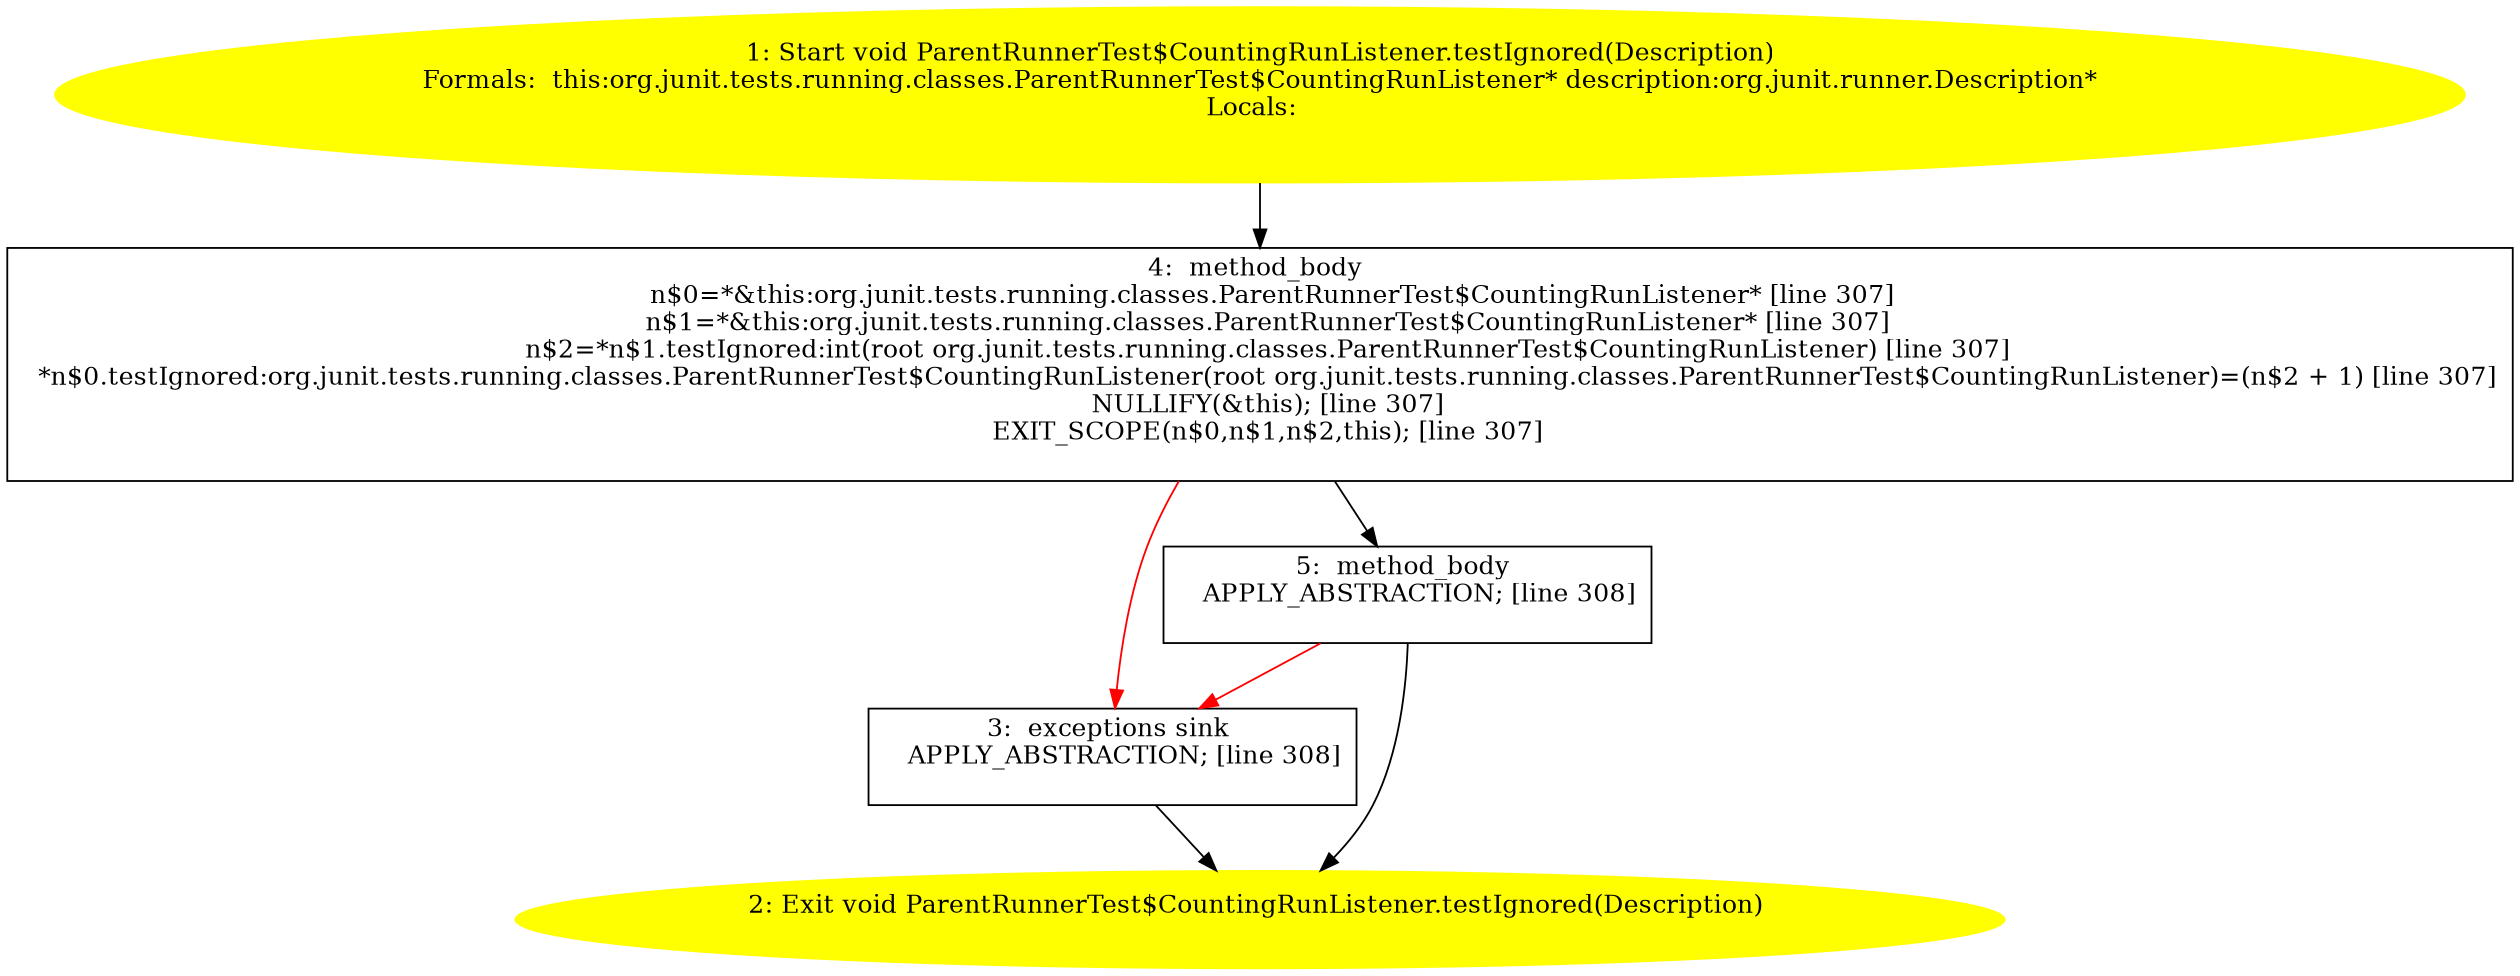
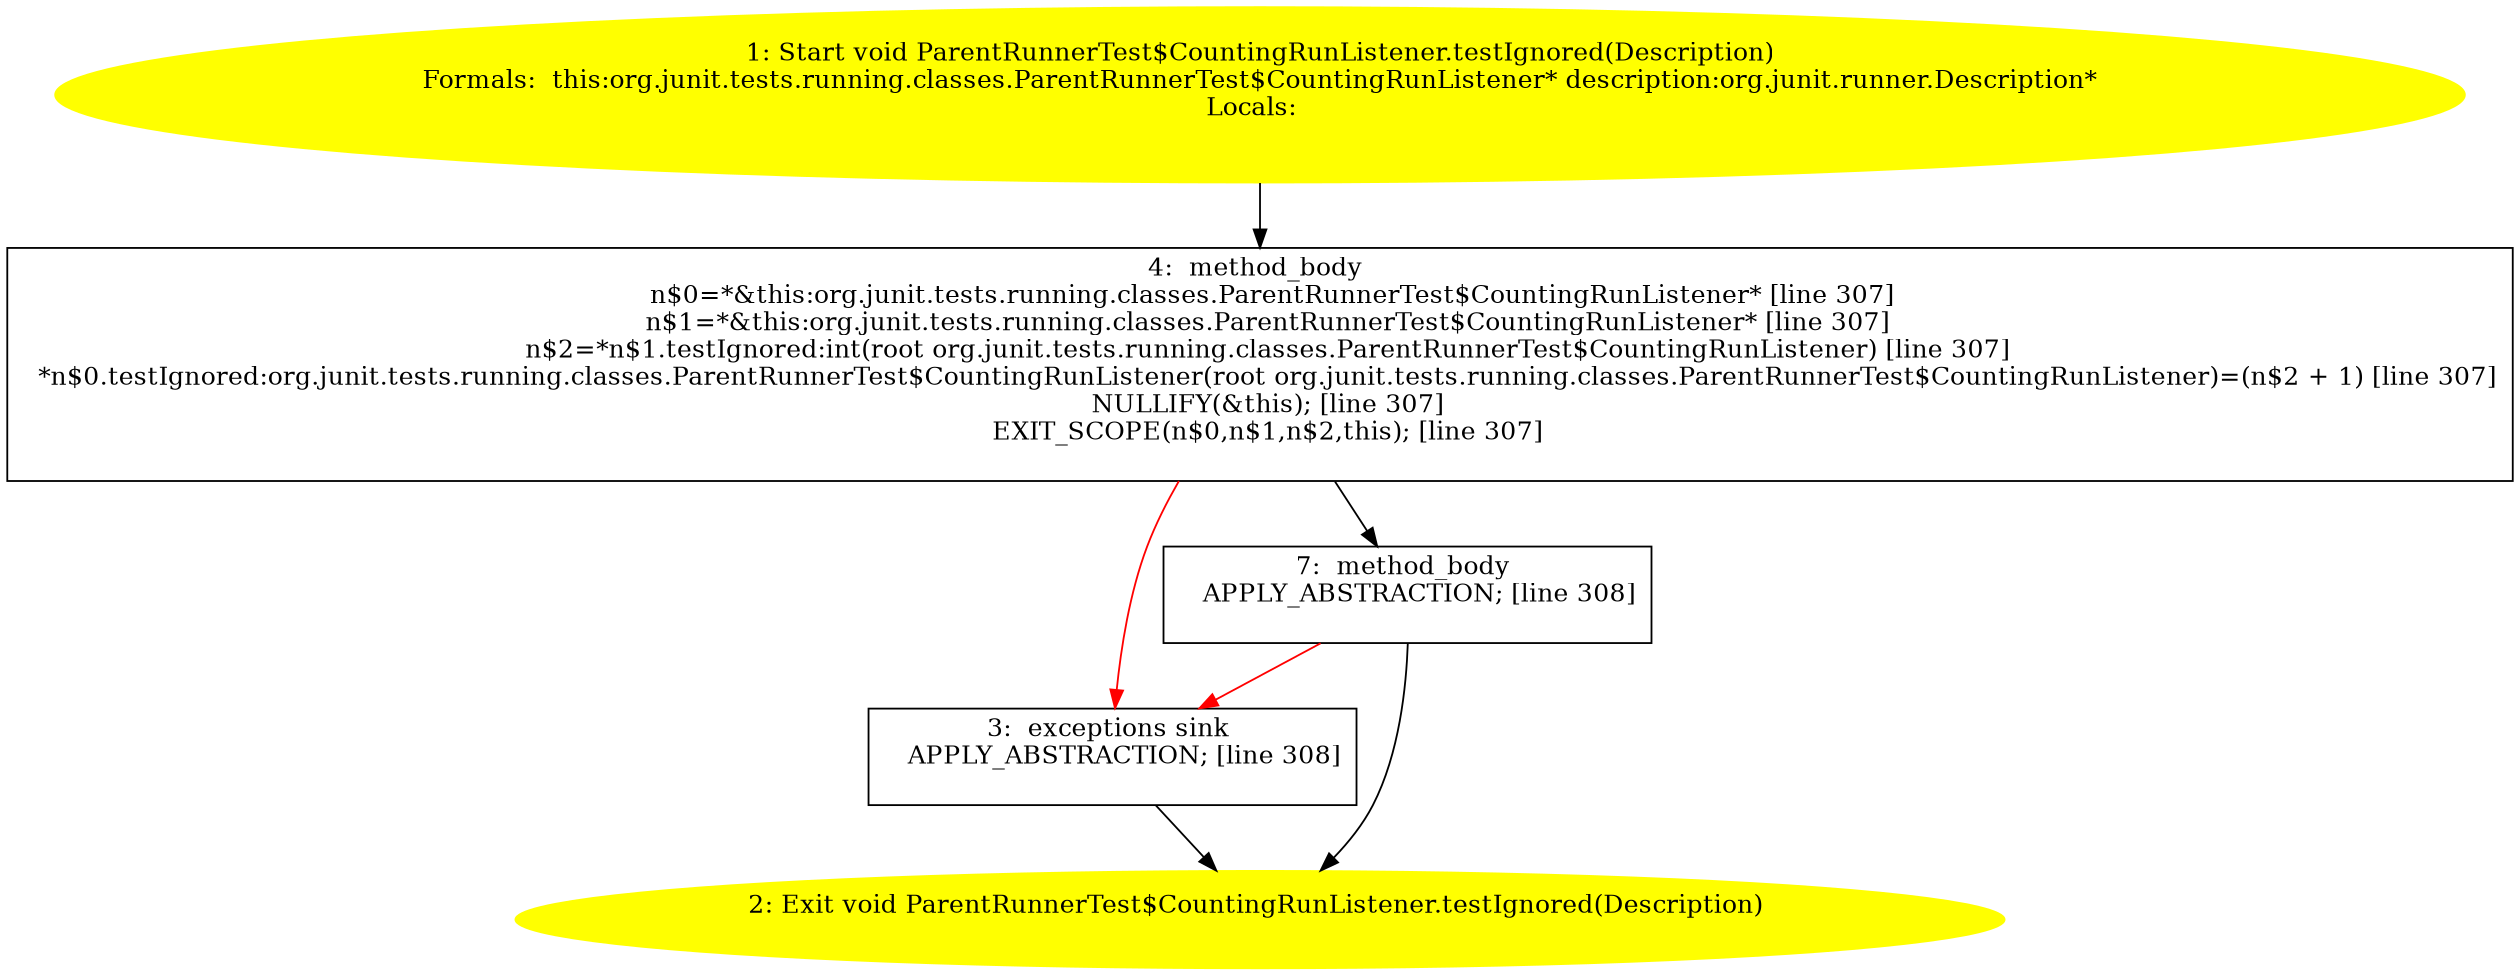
node "5:  method_body APPLY_ABSTRACTION; [line 308]": label "5:  method_body APPLY_ABSTRACTION; [line 308]" -> "7:  method_body APPLY_ABSTRACTION; [line 308]"
